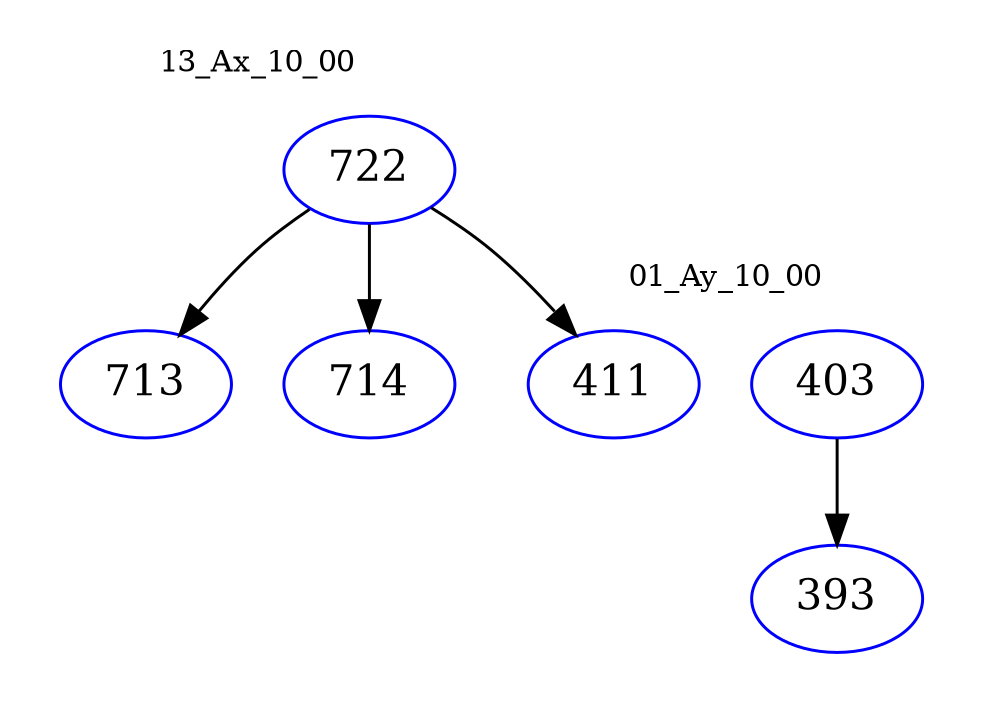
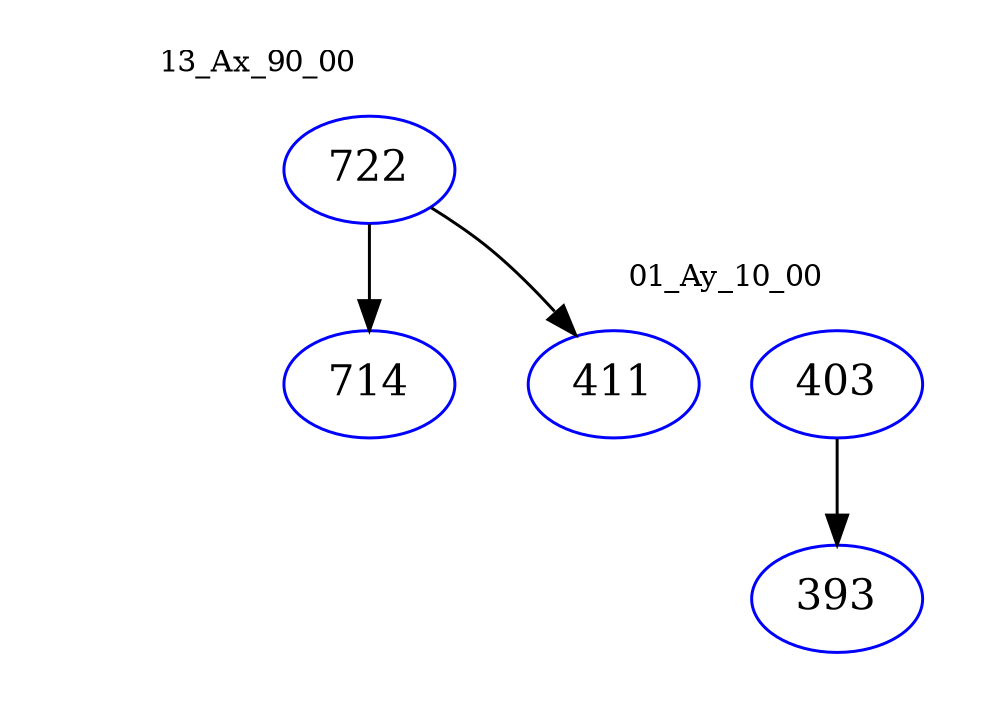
cluster "13_Ax_10_00": label "13_Ax_10_00" -> "13_Ax_90_00"
node "713": removed
